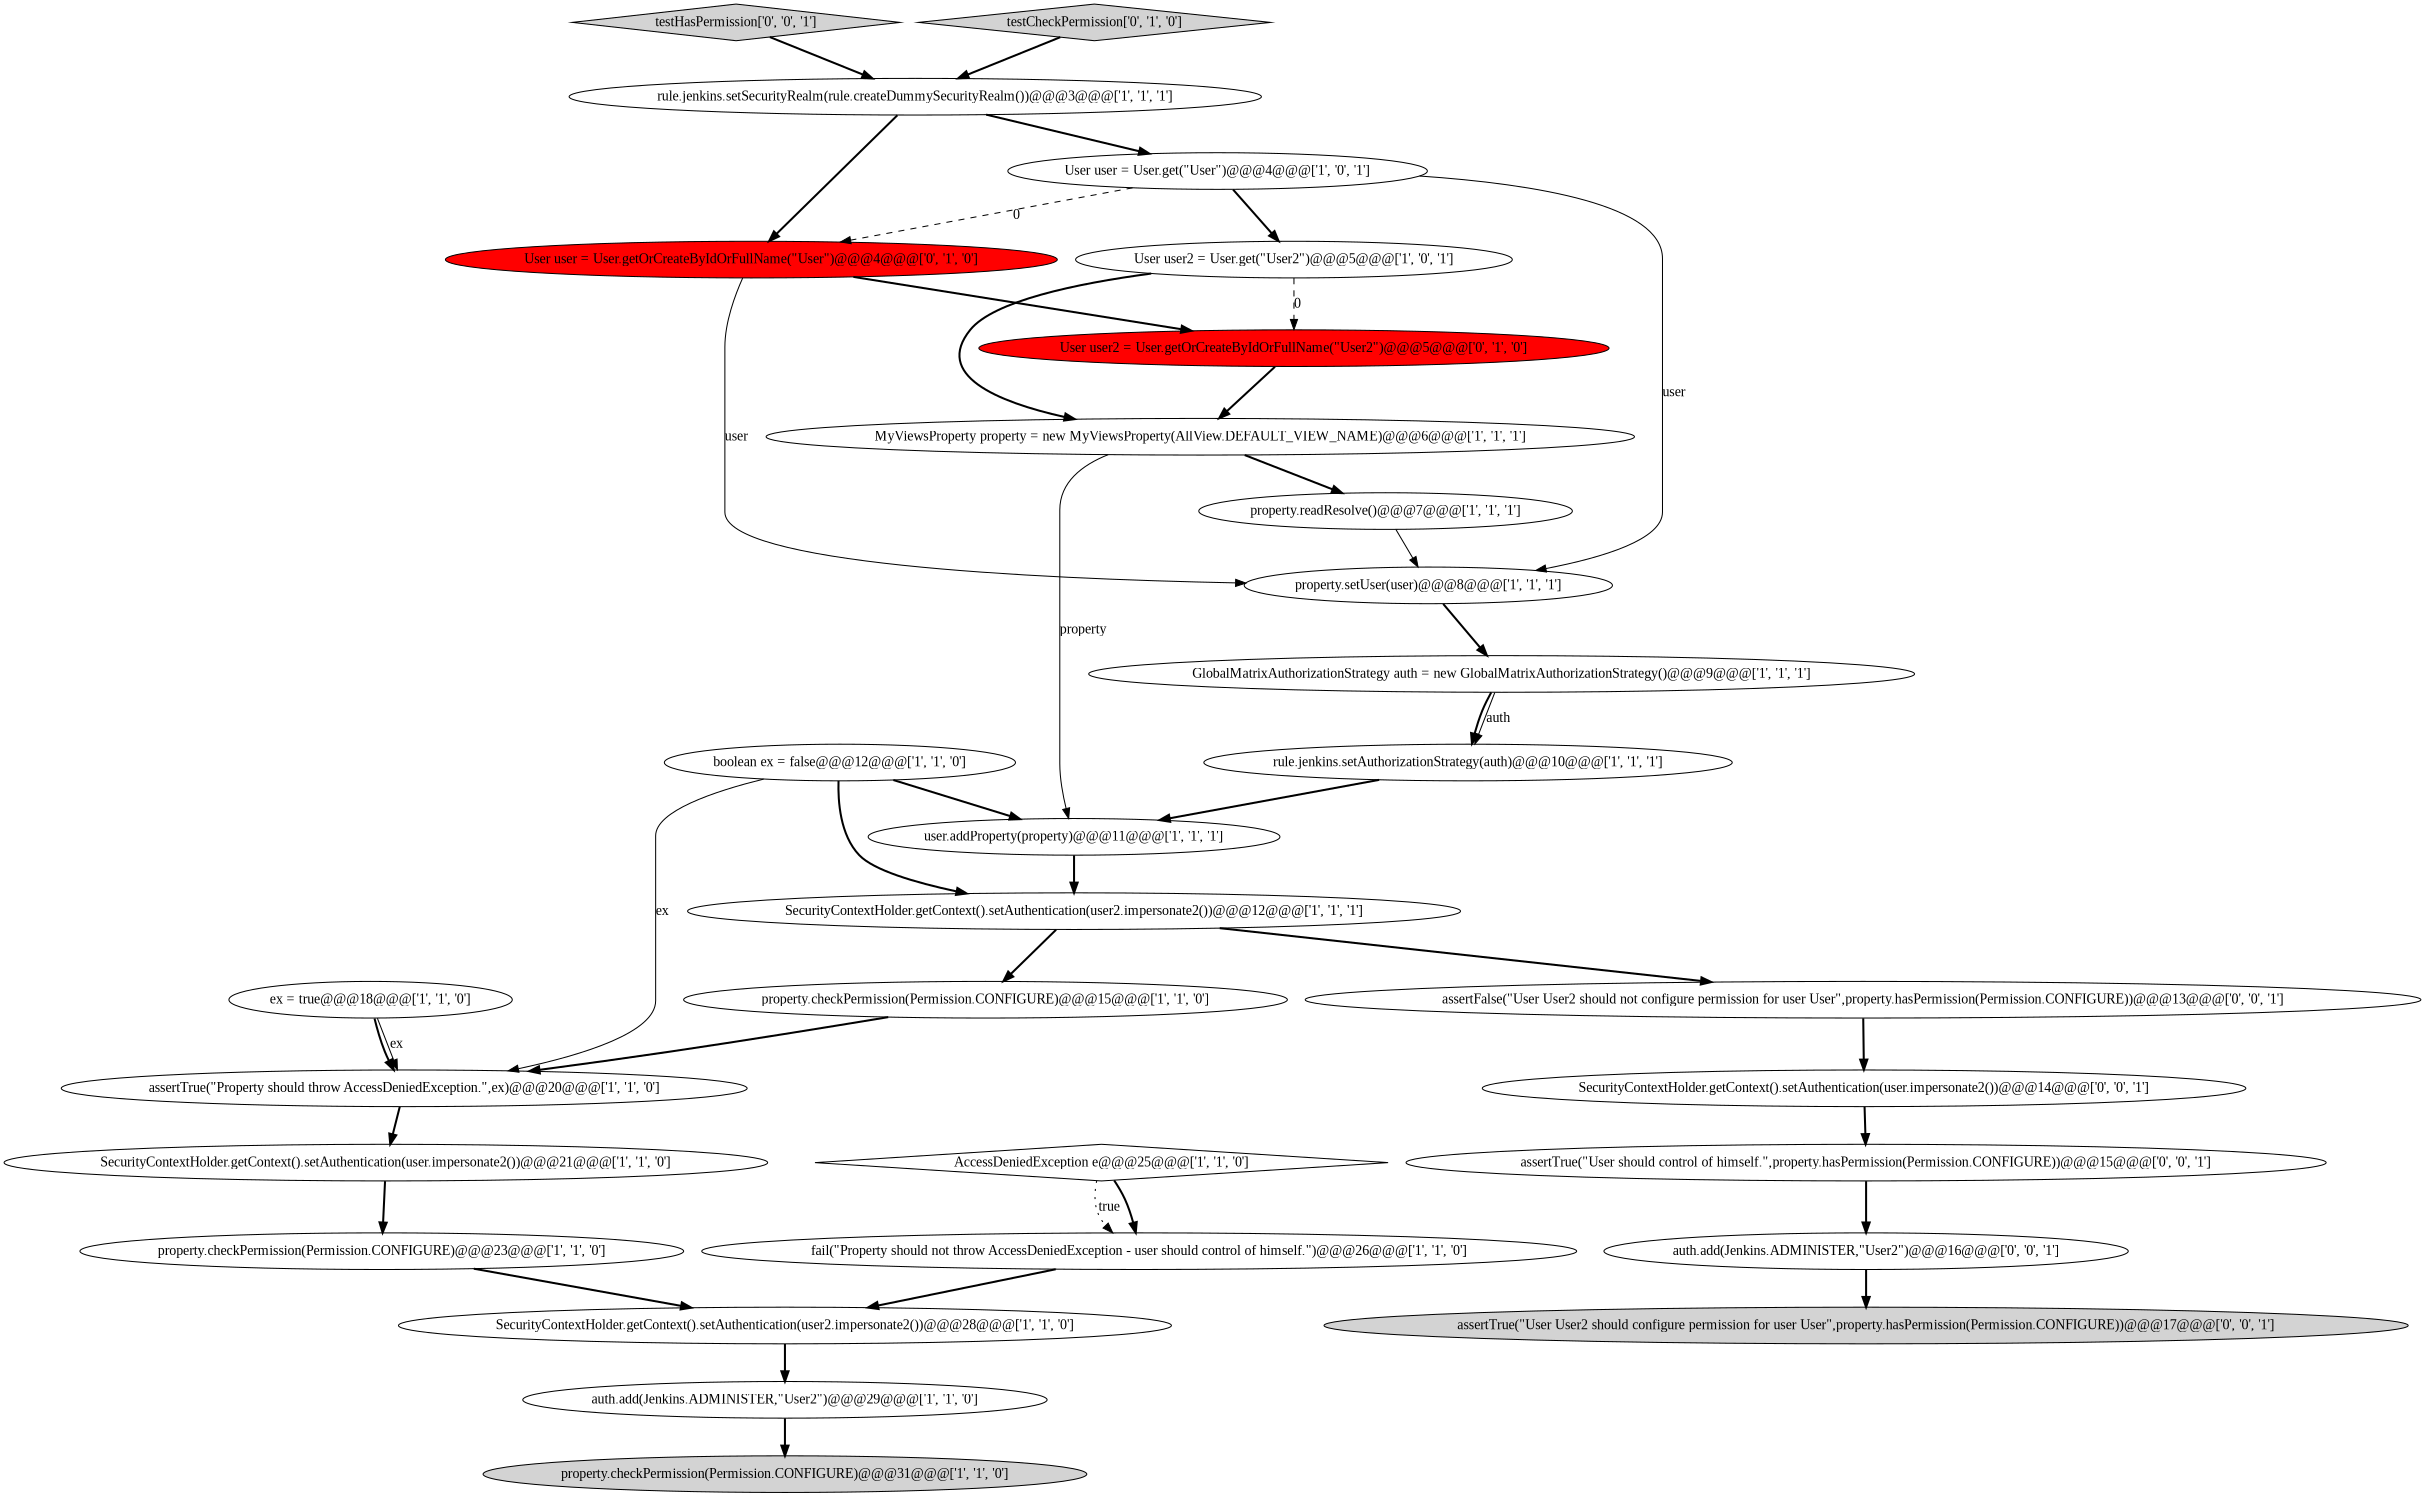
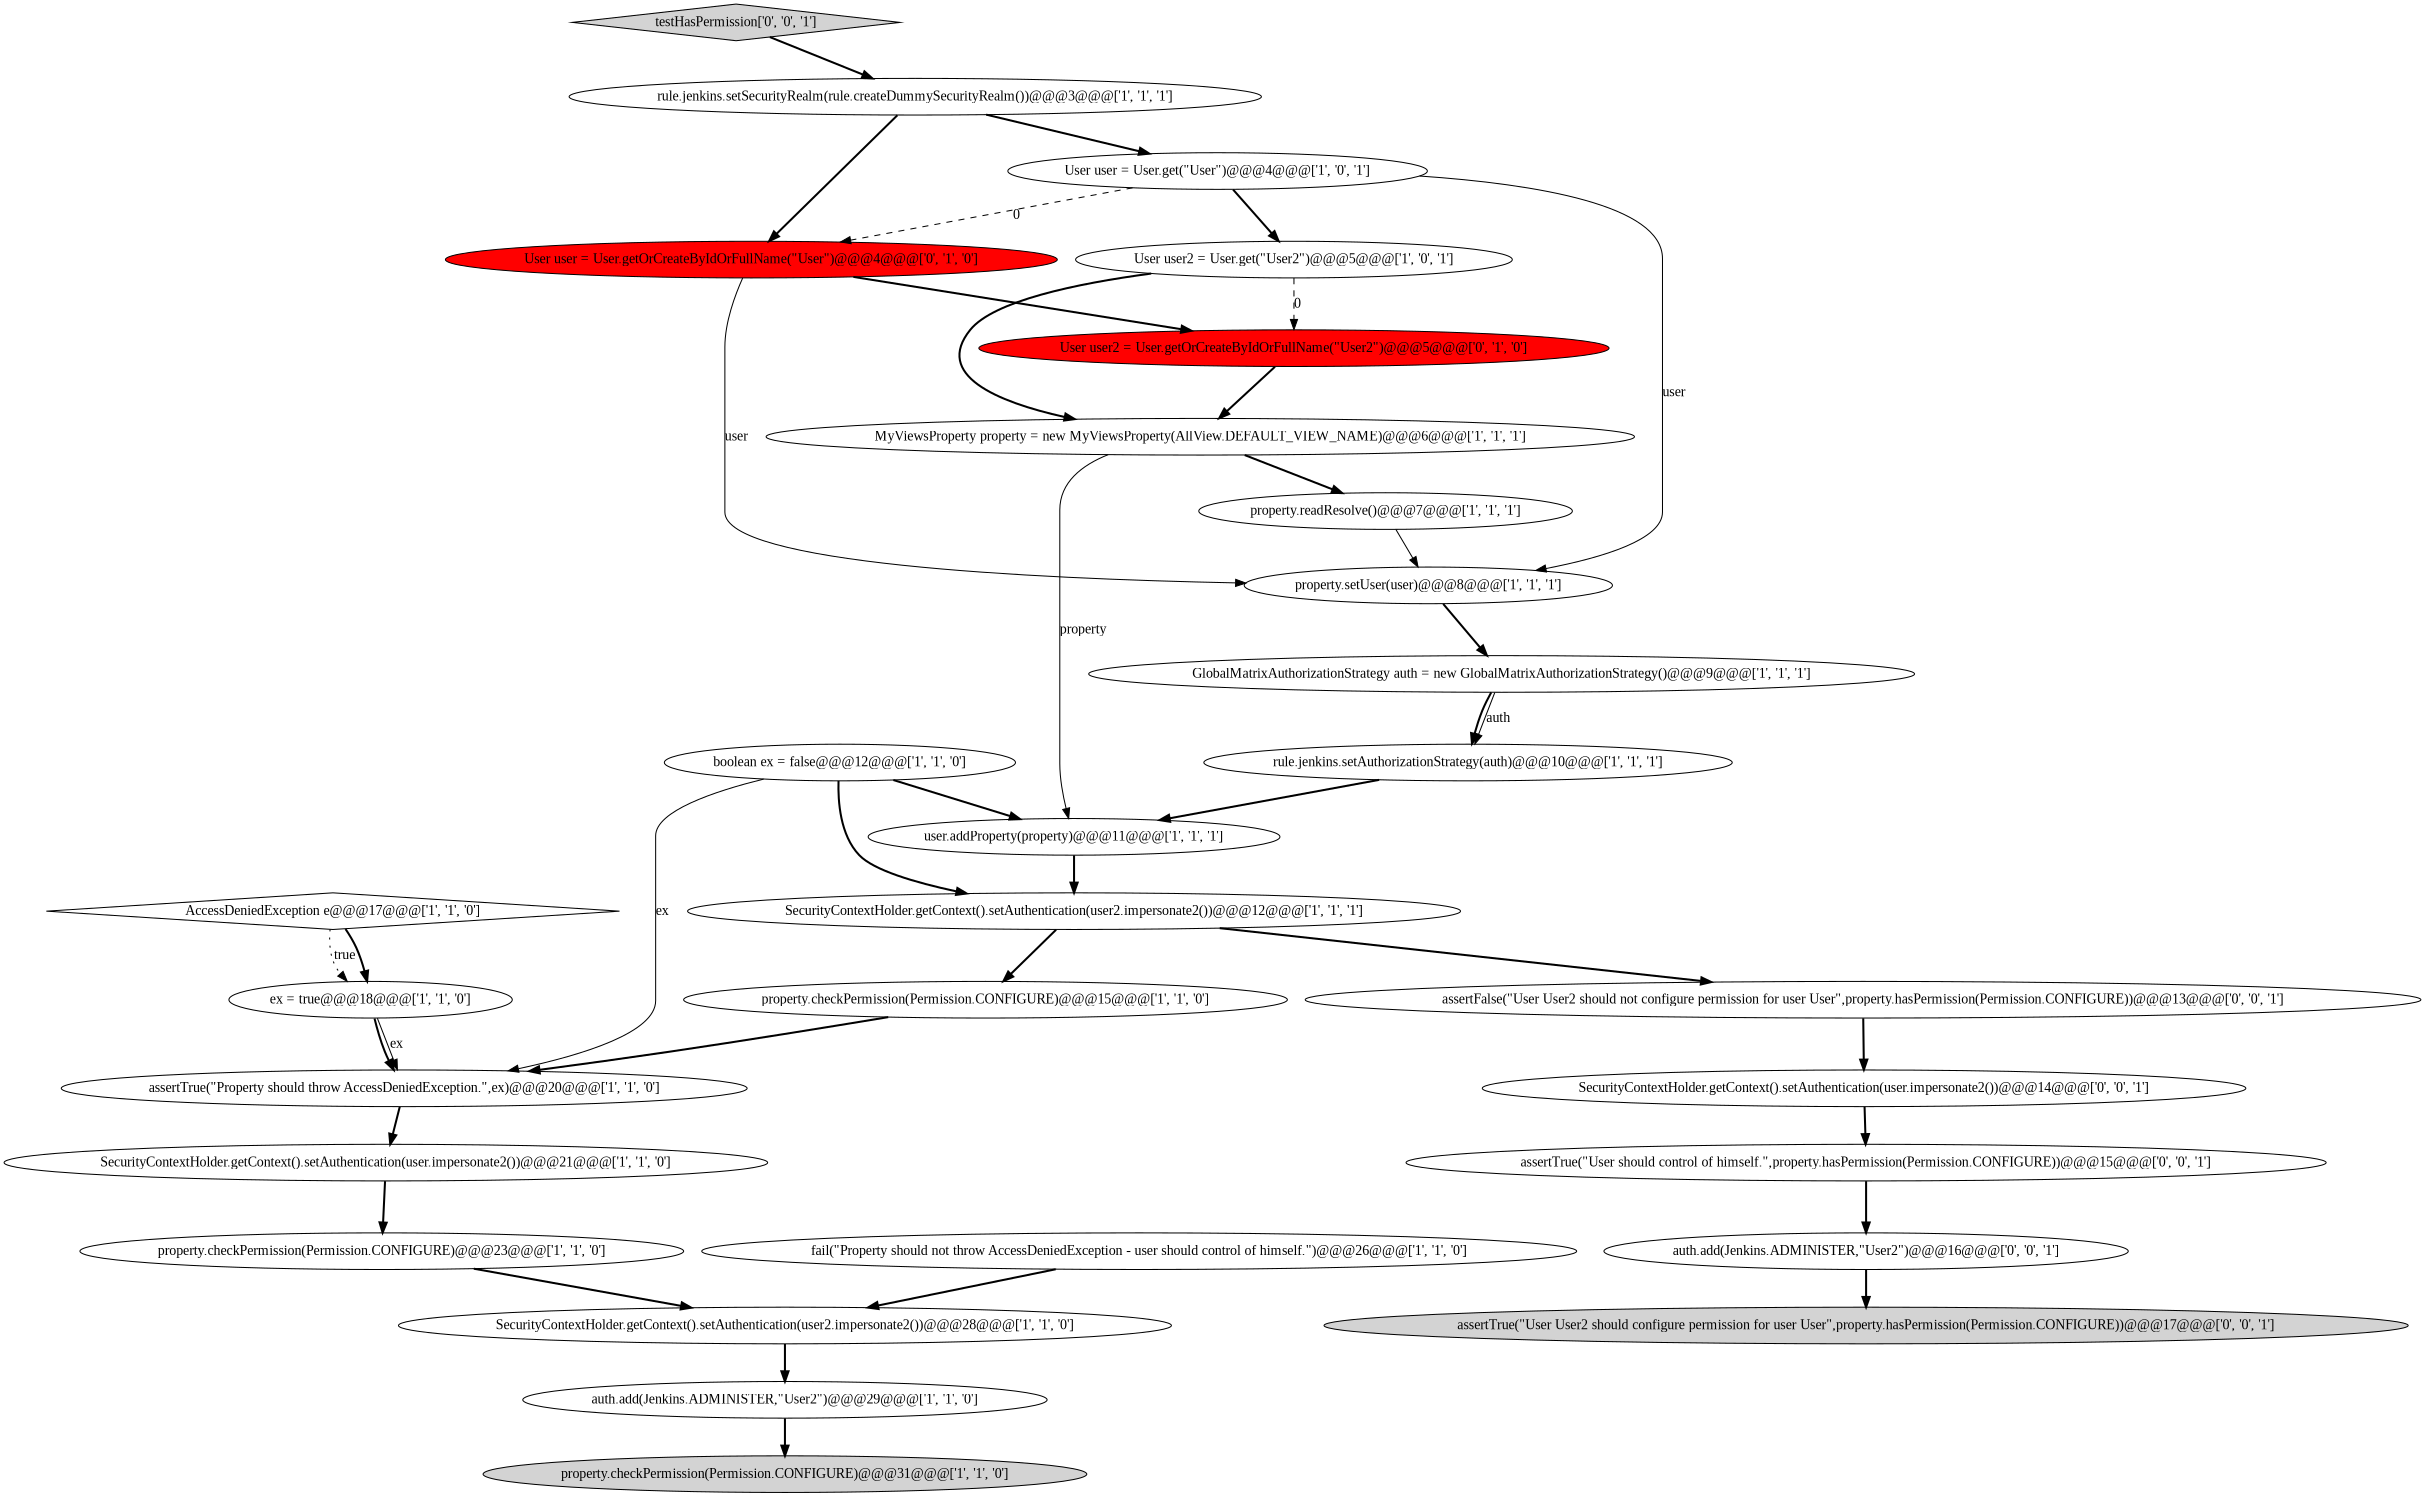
node "testCheckPermission['0', '1', '0']": removed
node "AccessDeniedException e@@@17@@@['1', '1', '0']": added
node "AccessDeniedException e@@@25@@@['1', '1', '0']": removed
